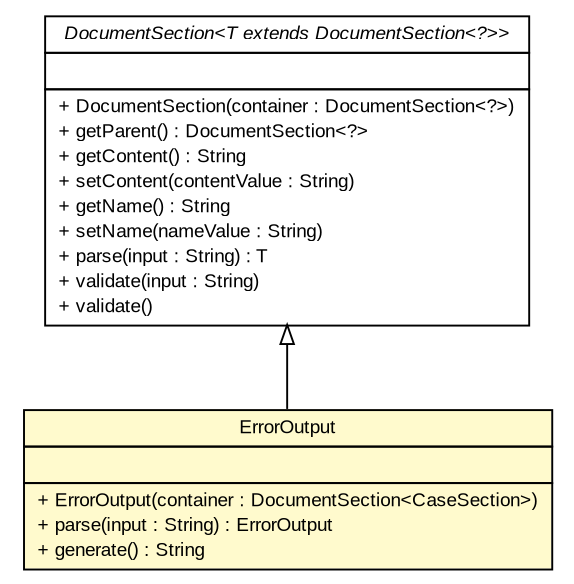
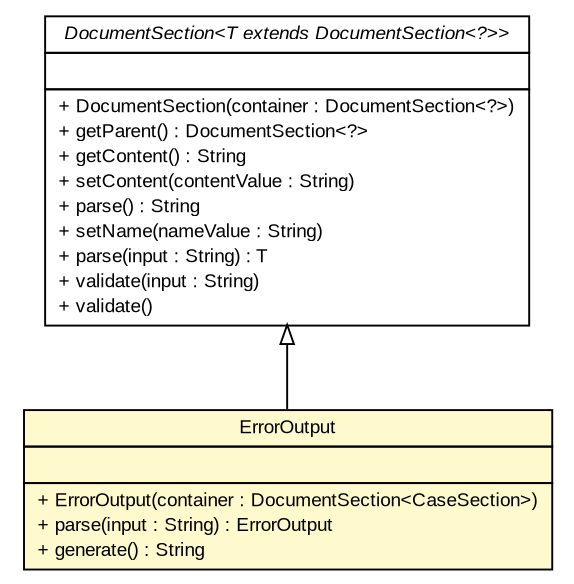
node "DocumentSection<T extends DocumentSection<?>>": text "+ getName() : String" -> "+ parse() : String"
